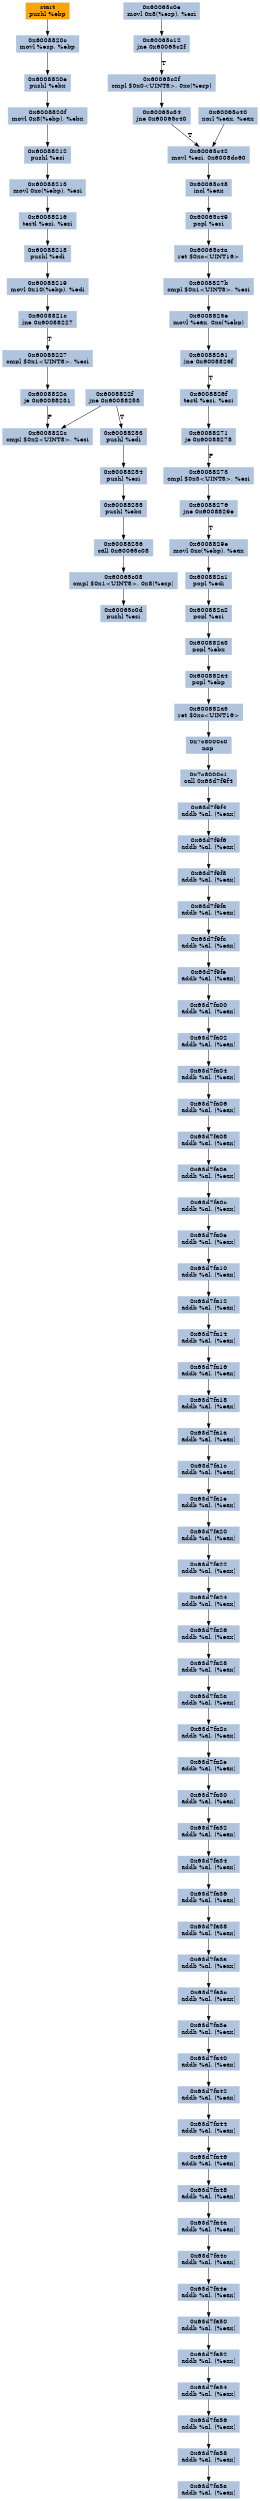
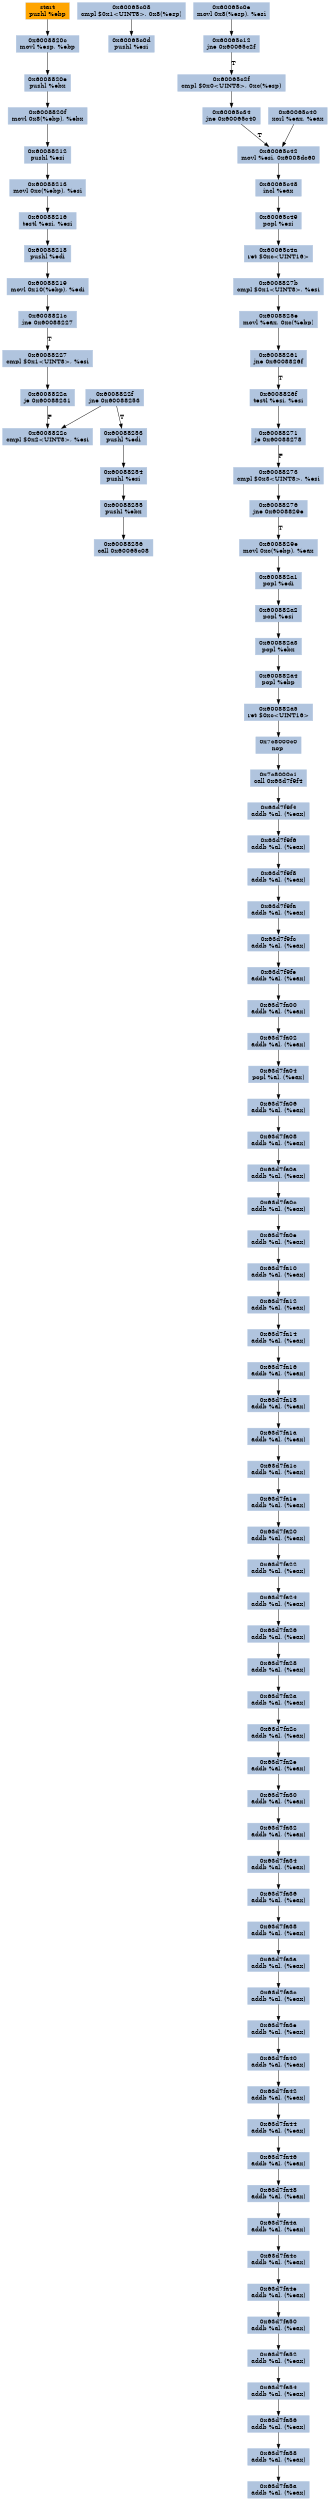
edge "0x60088256 call 0x60065c08" -> "0x60065c08 cmpl $0x1<UINT8>, 0x8(%esp)": removed
node "0x63d7fa04 addb %al, (%eax)": label "0x63d7fa04 addb %al, (%eax)" -> "0x63d7fa04 popl %al, (%eax)"
